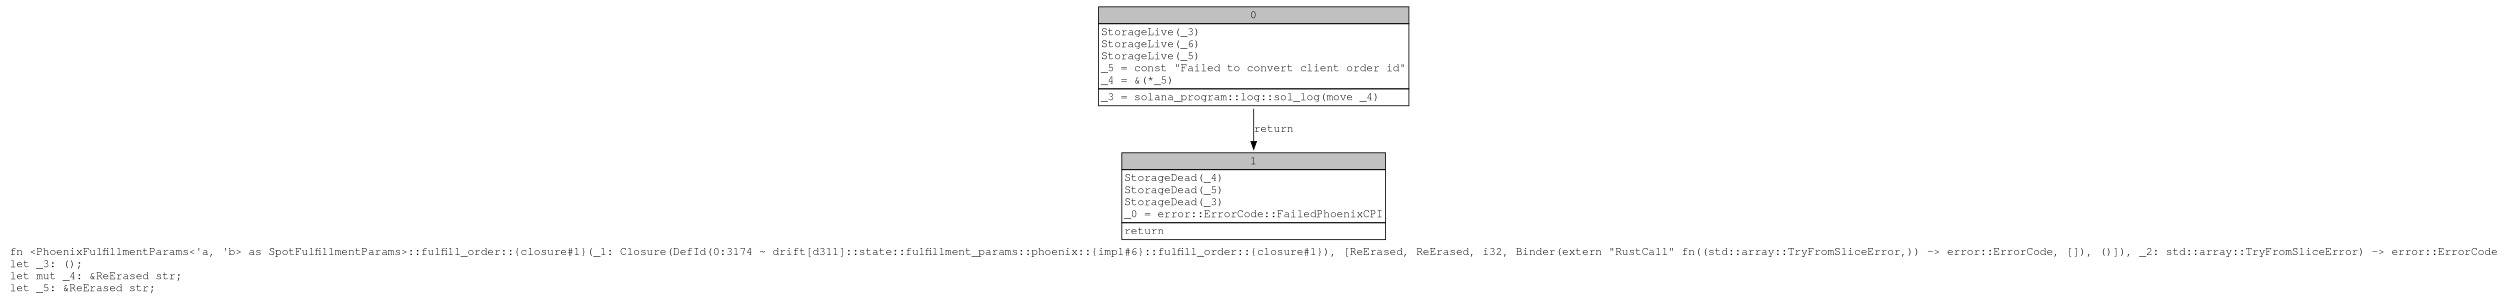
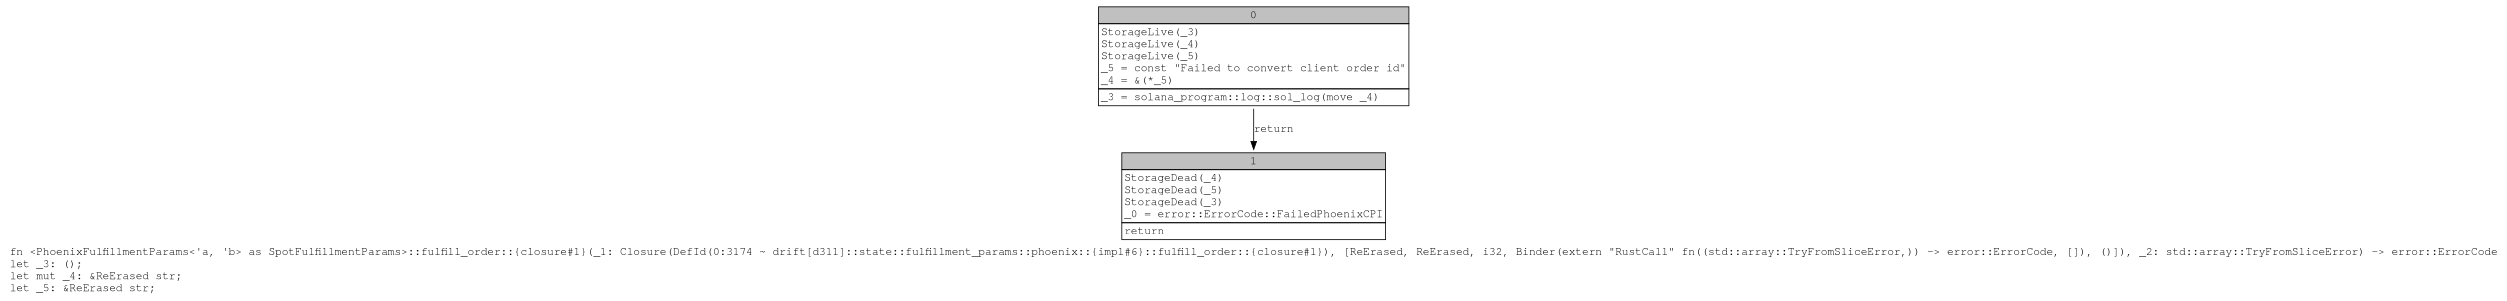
node "0": text "StorageLive(_6)" -> "StorageLive(_4)"
